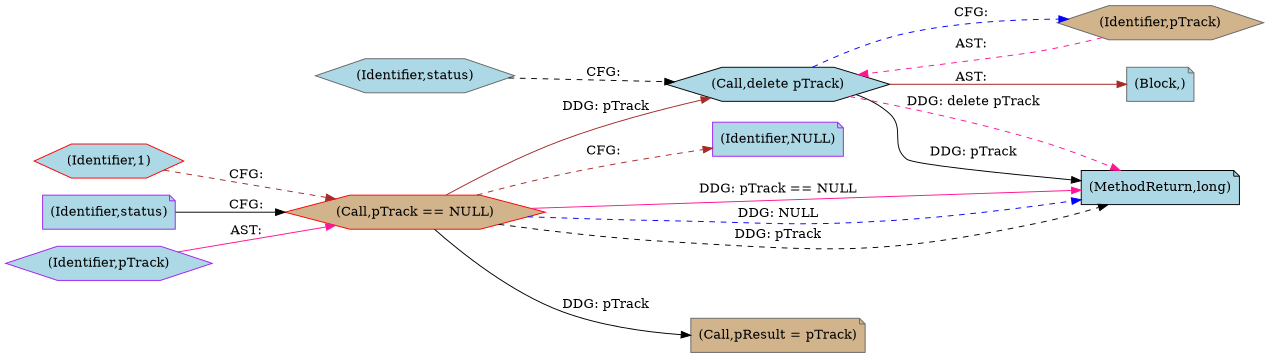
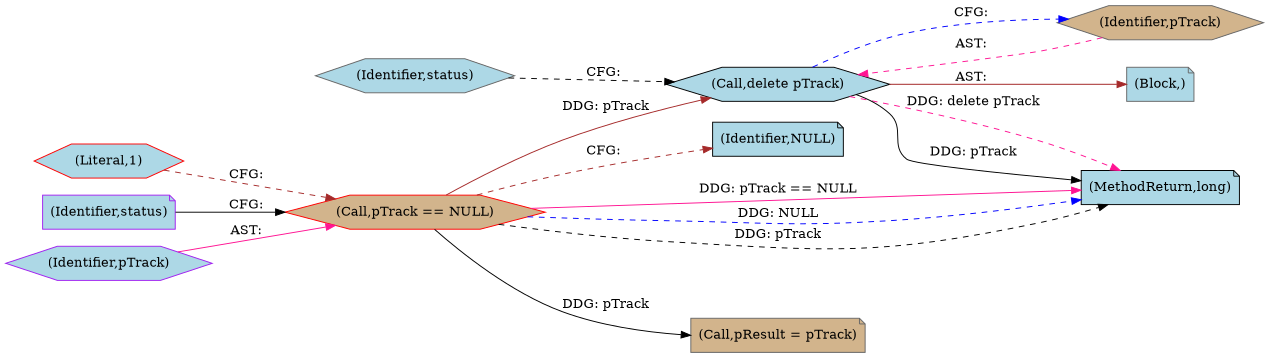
node "(Identifier,NULL)": color purple -> black
node "(Identifier,1)": label "(Identifier,1)" -> "(Literal,1)"
